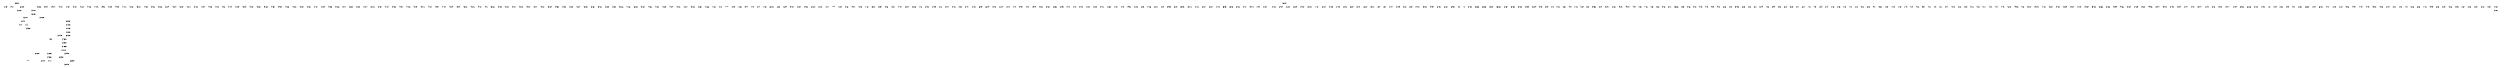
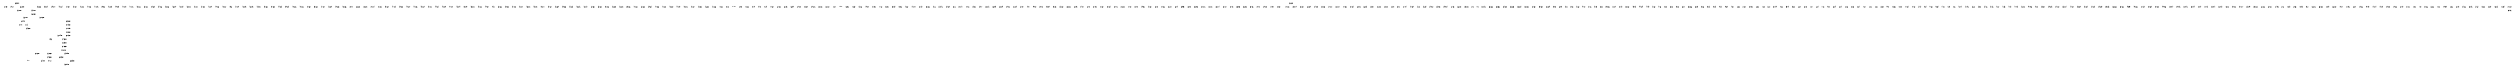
node "(410) C192": added
node "(162) R58": added
